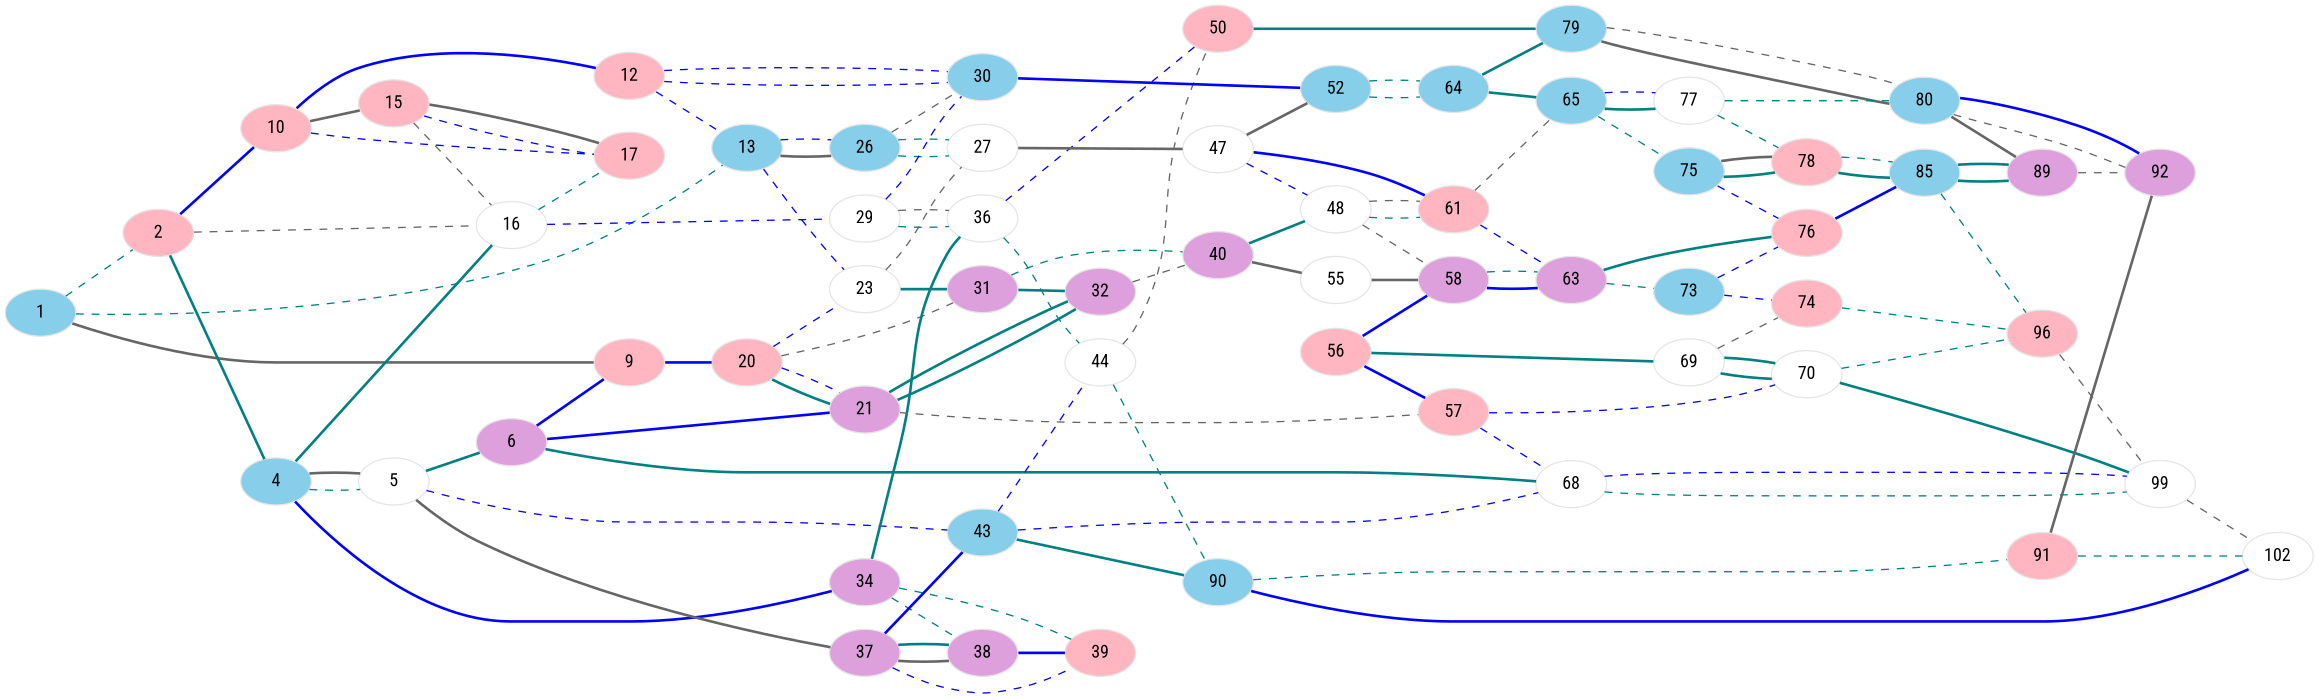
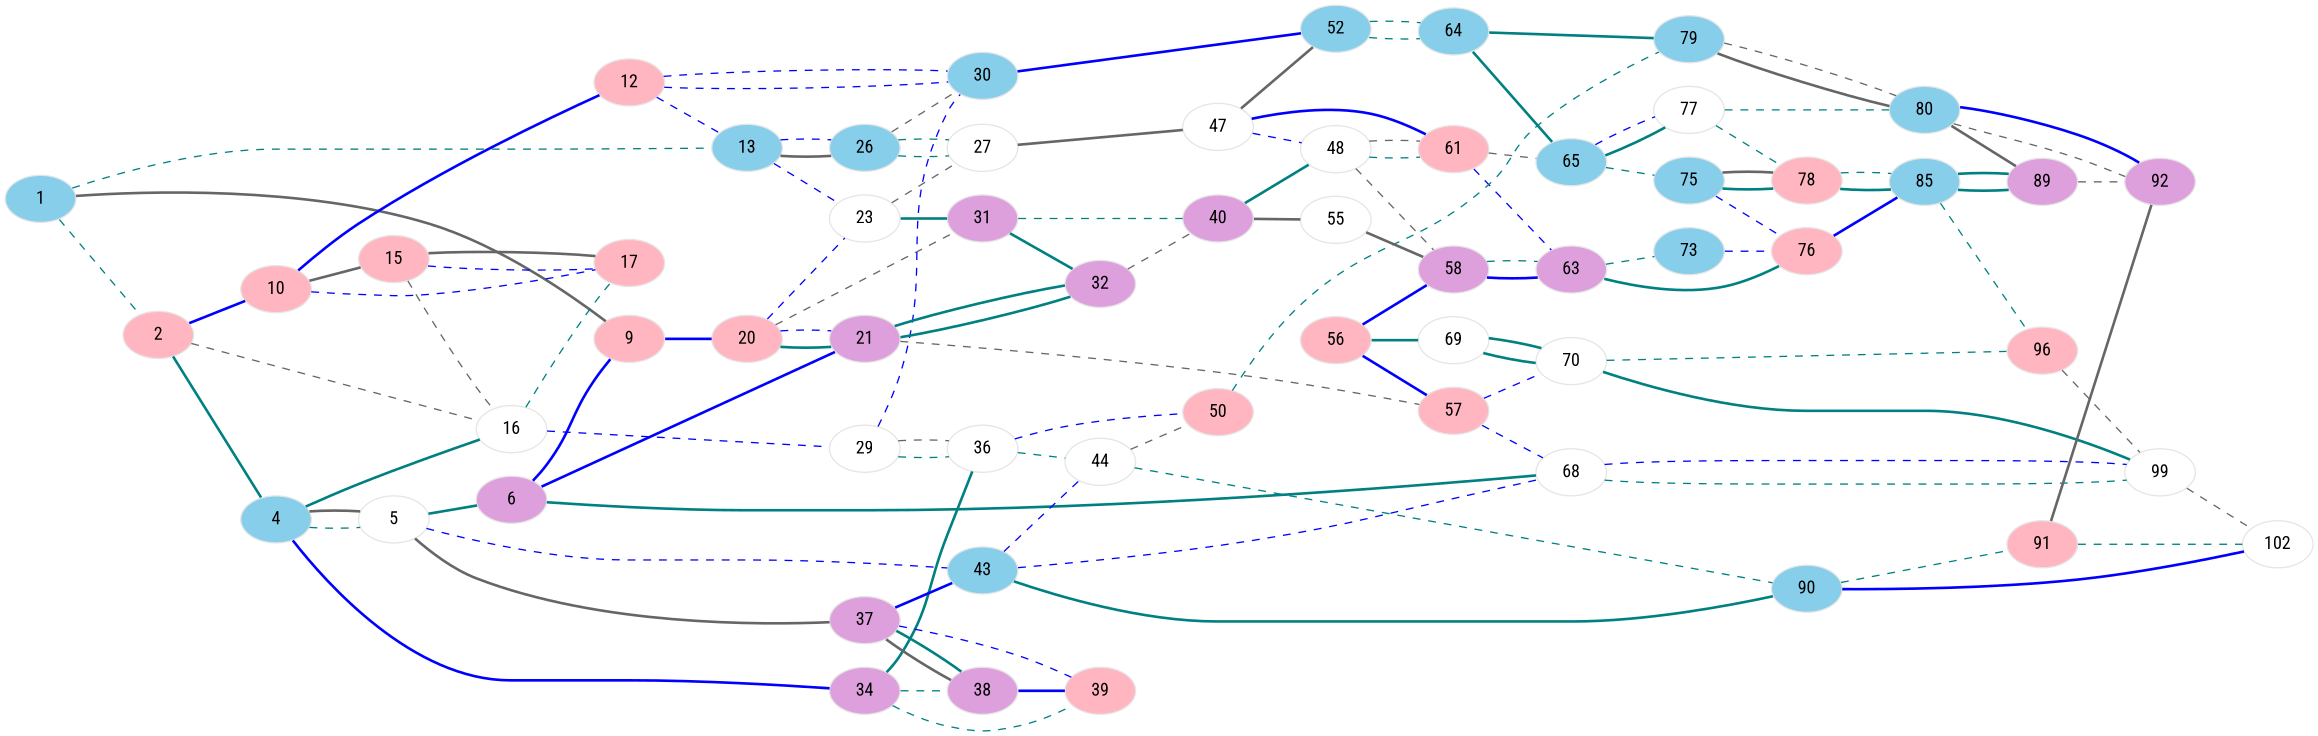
edge "50" -- "79": style bold -> dashed
node "74": removed
